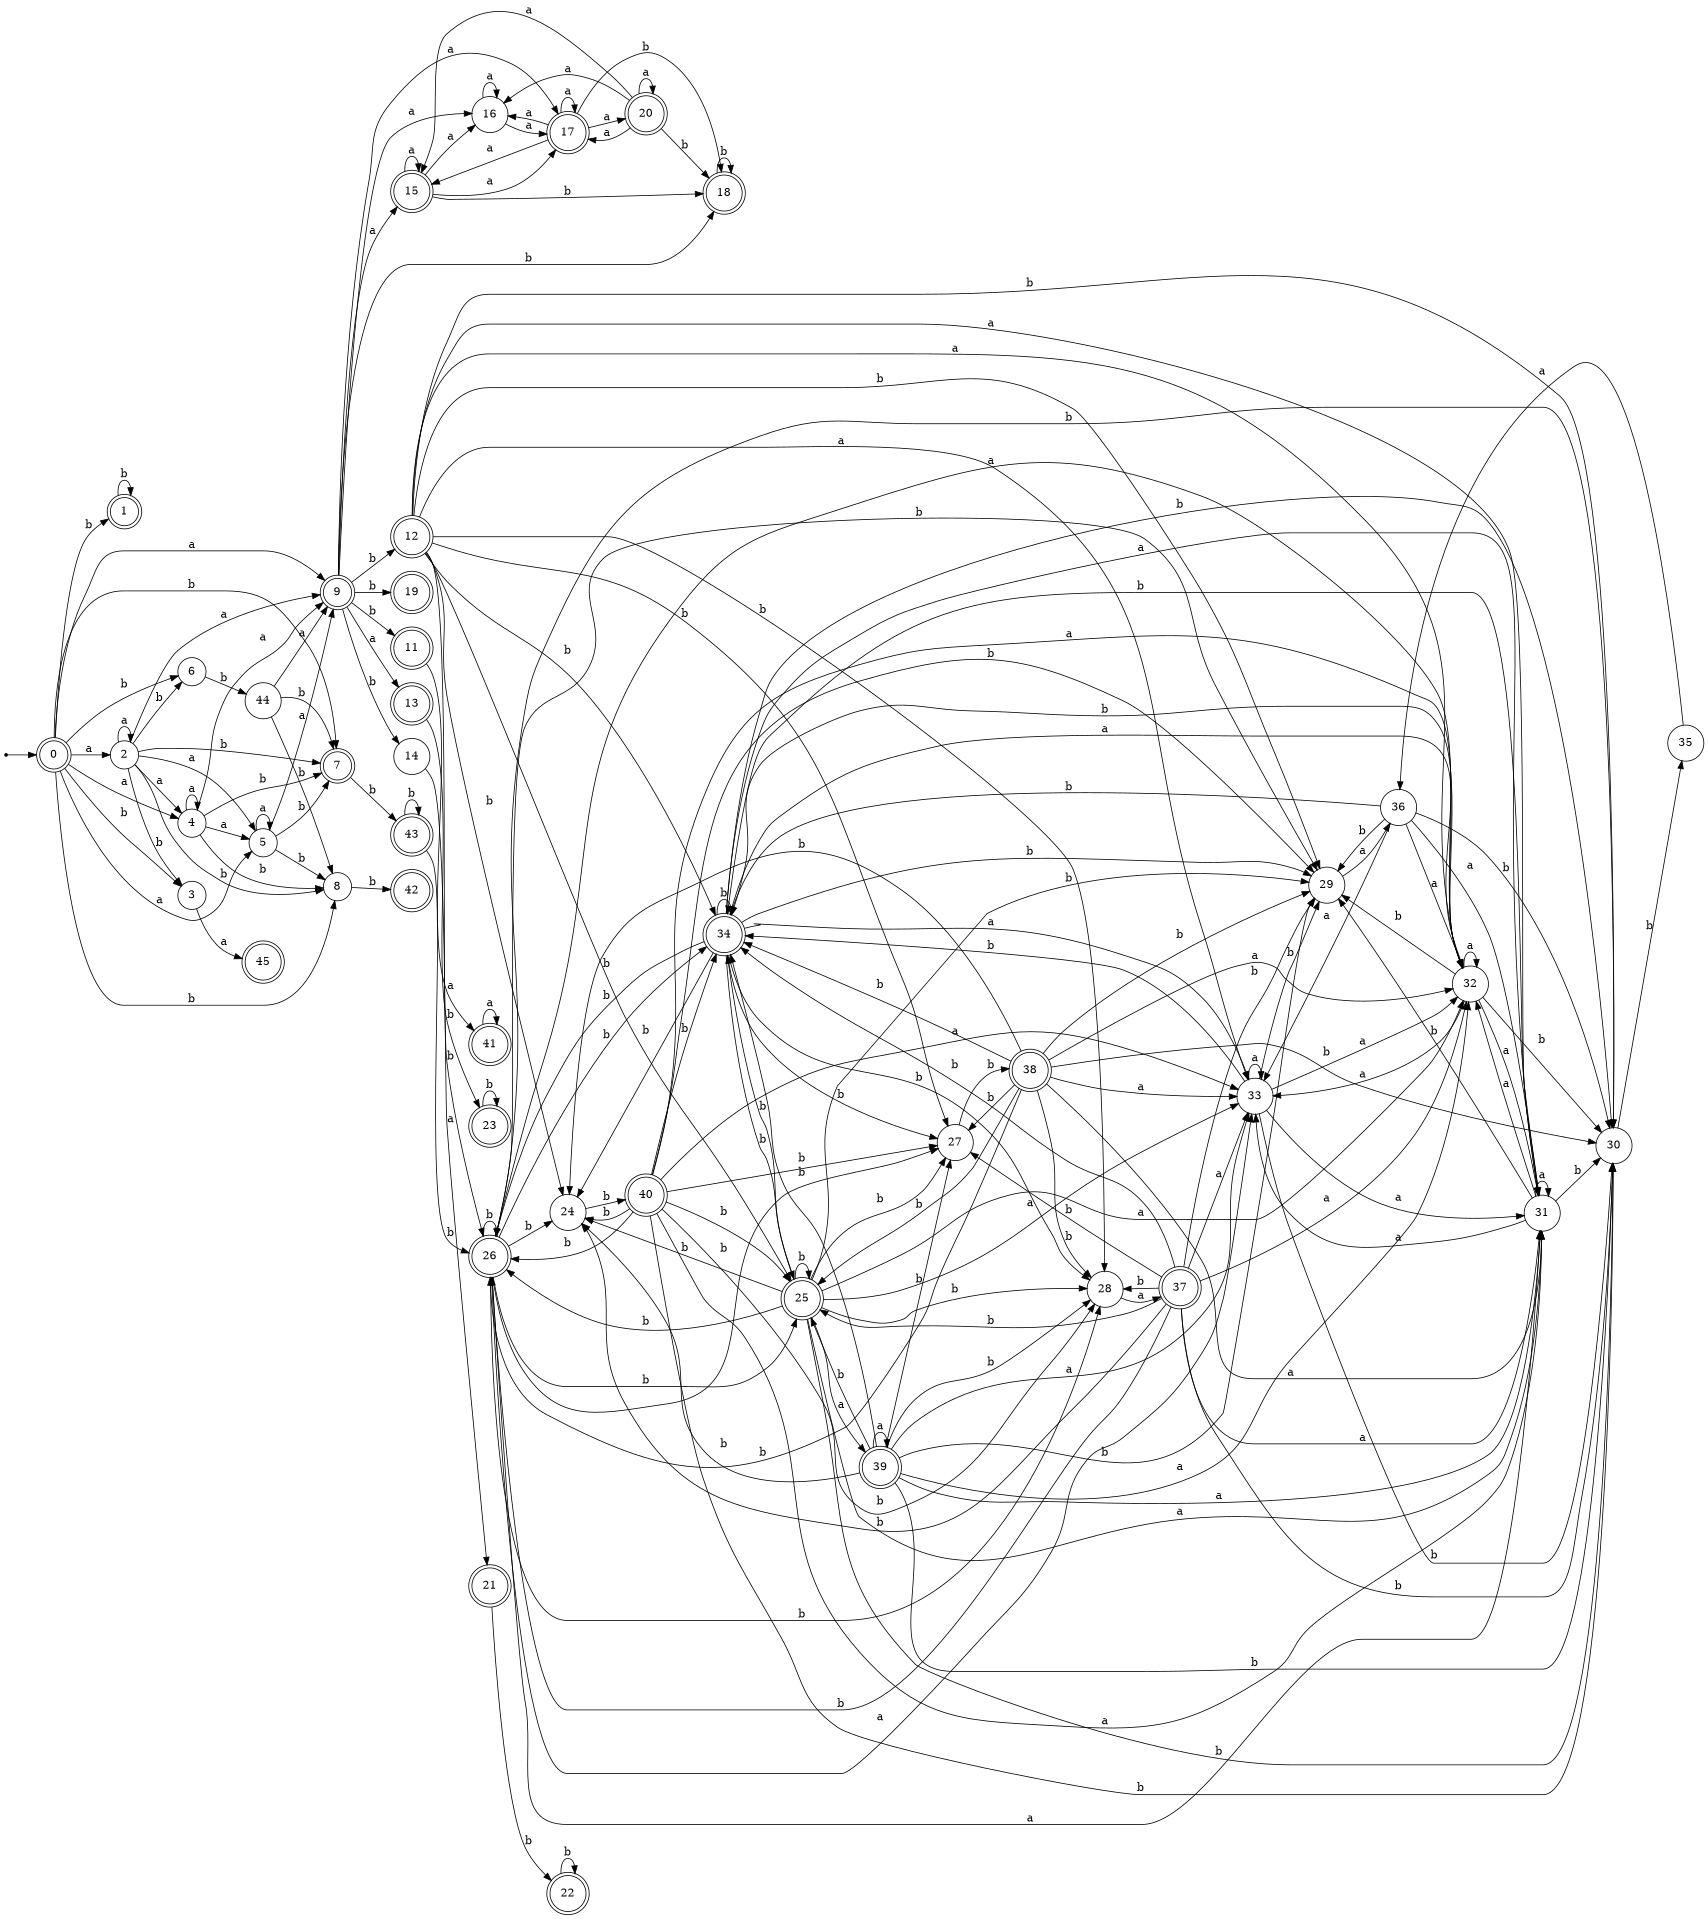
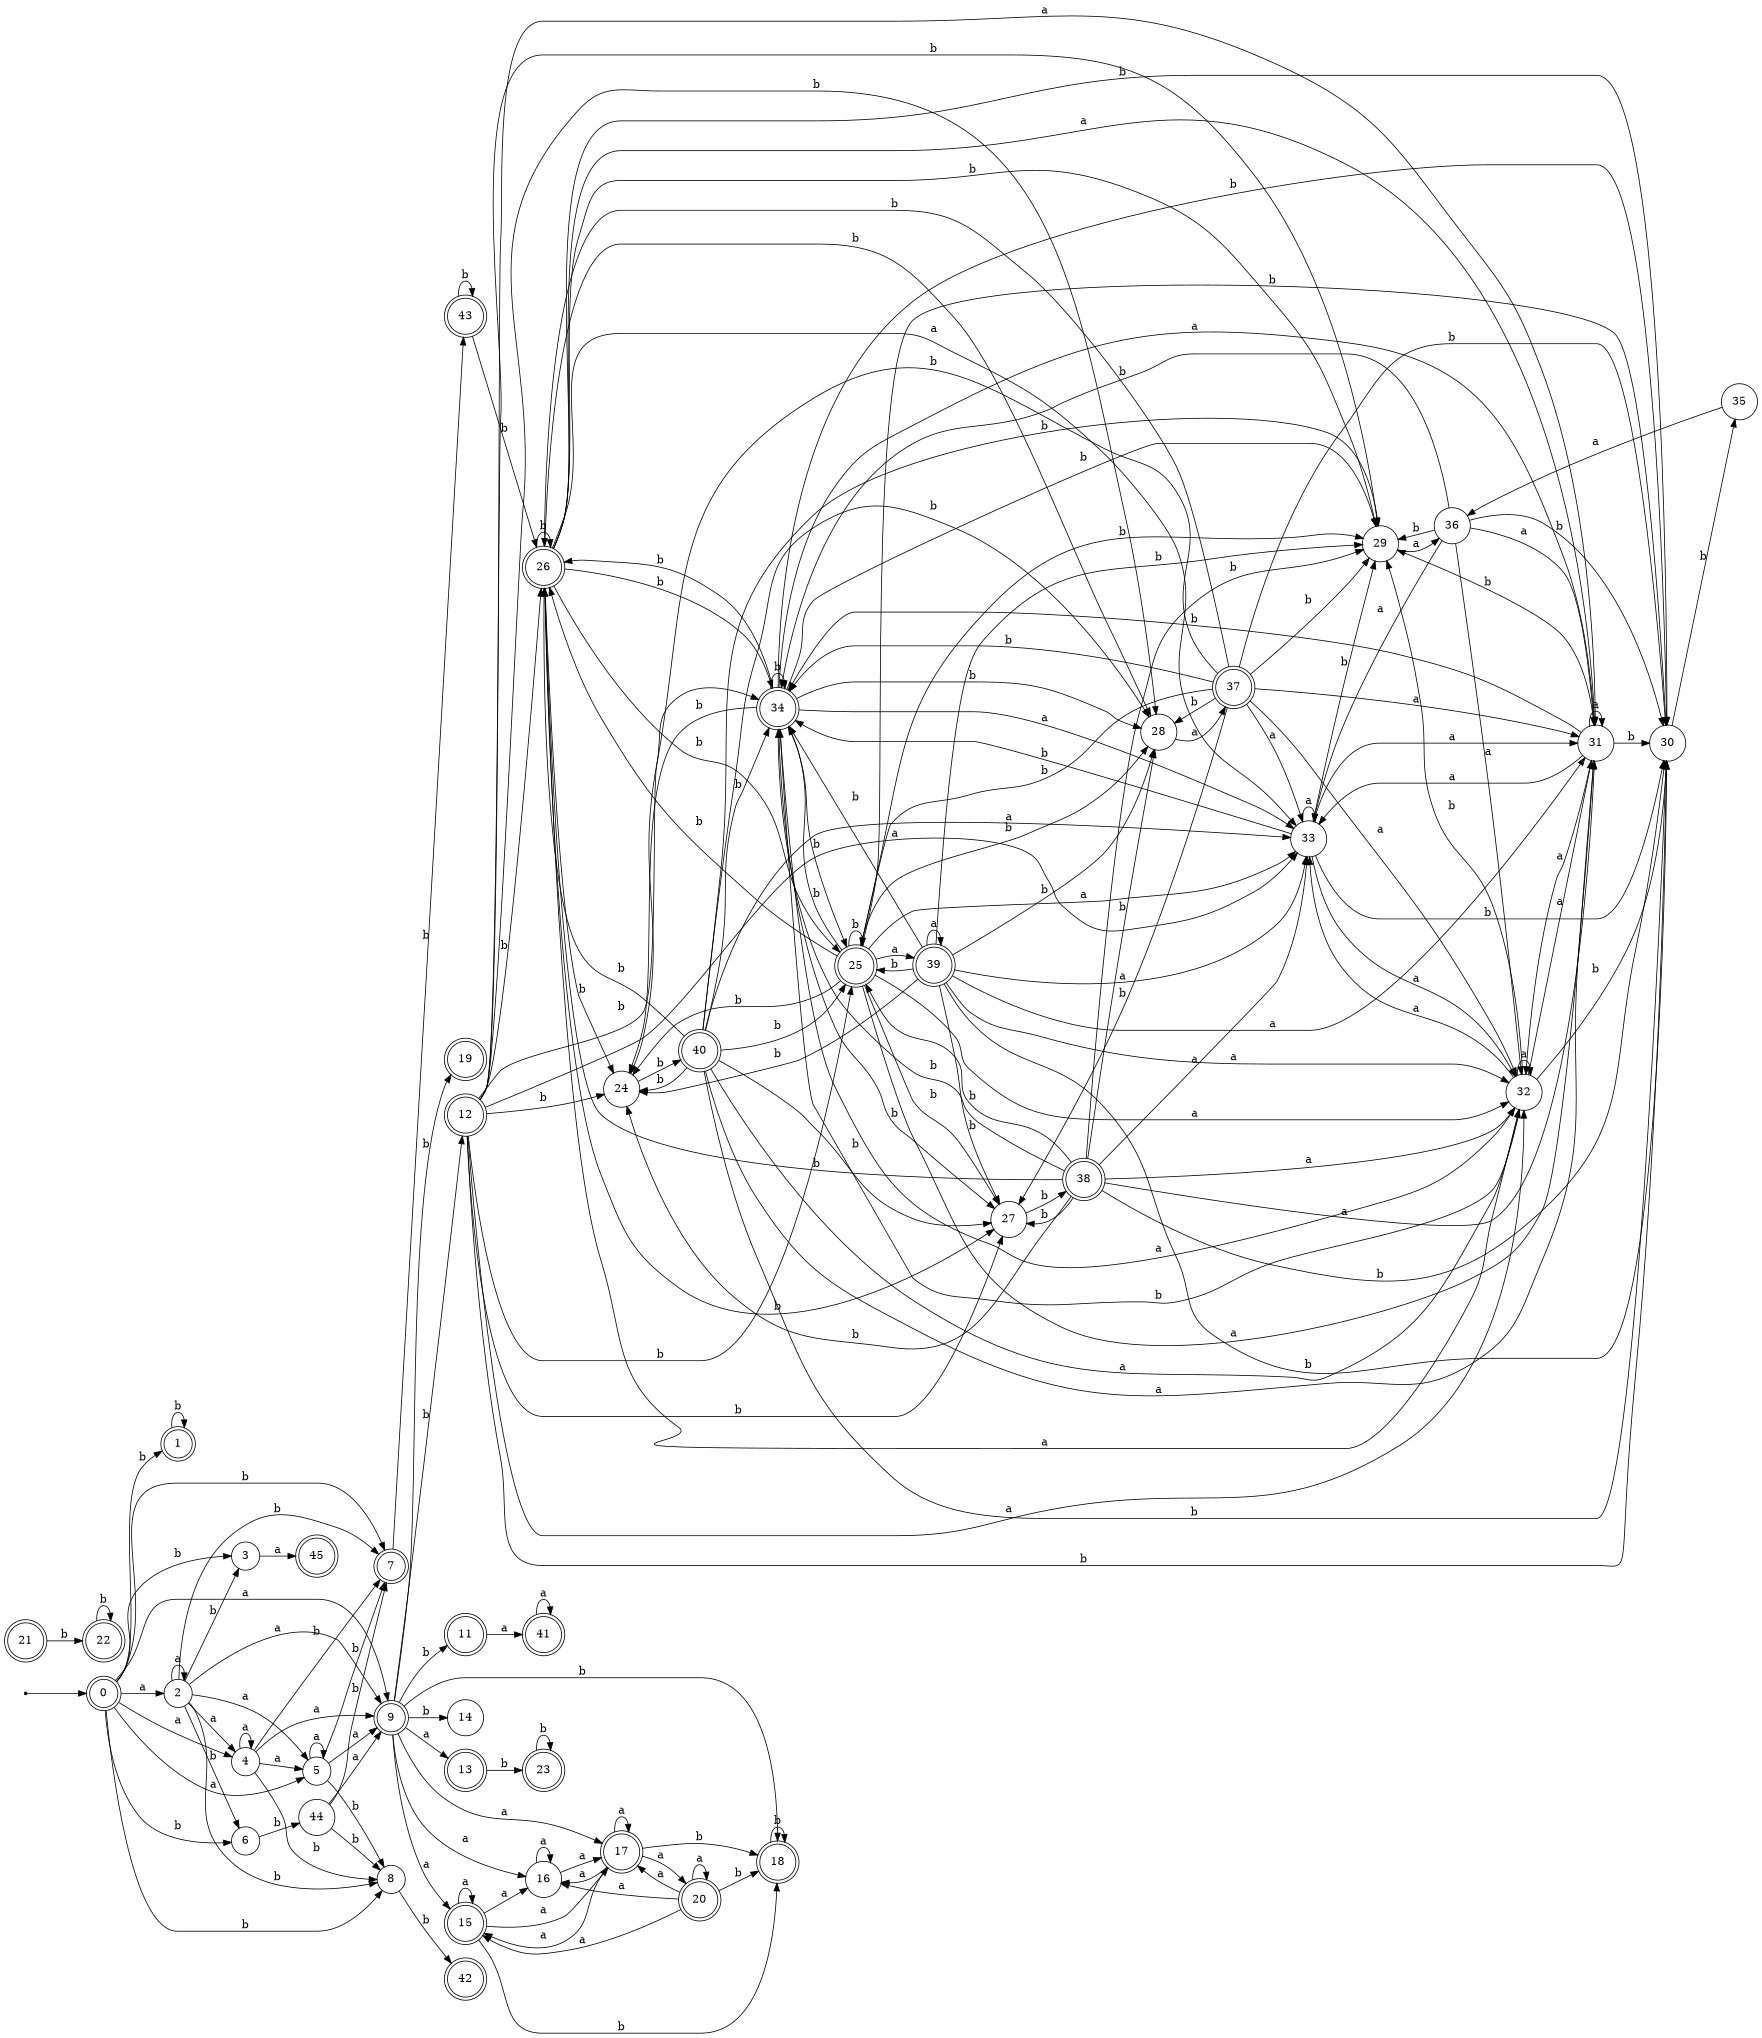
edge "14" -> "21": removed, label "a"
